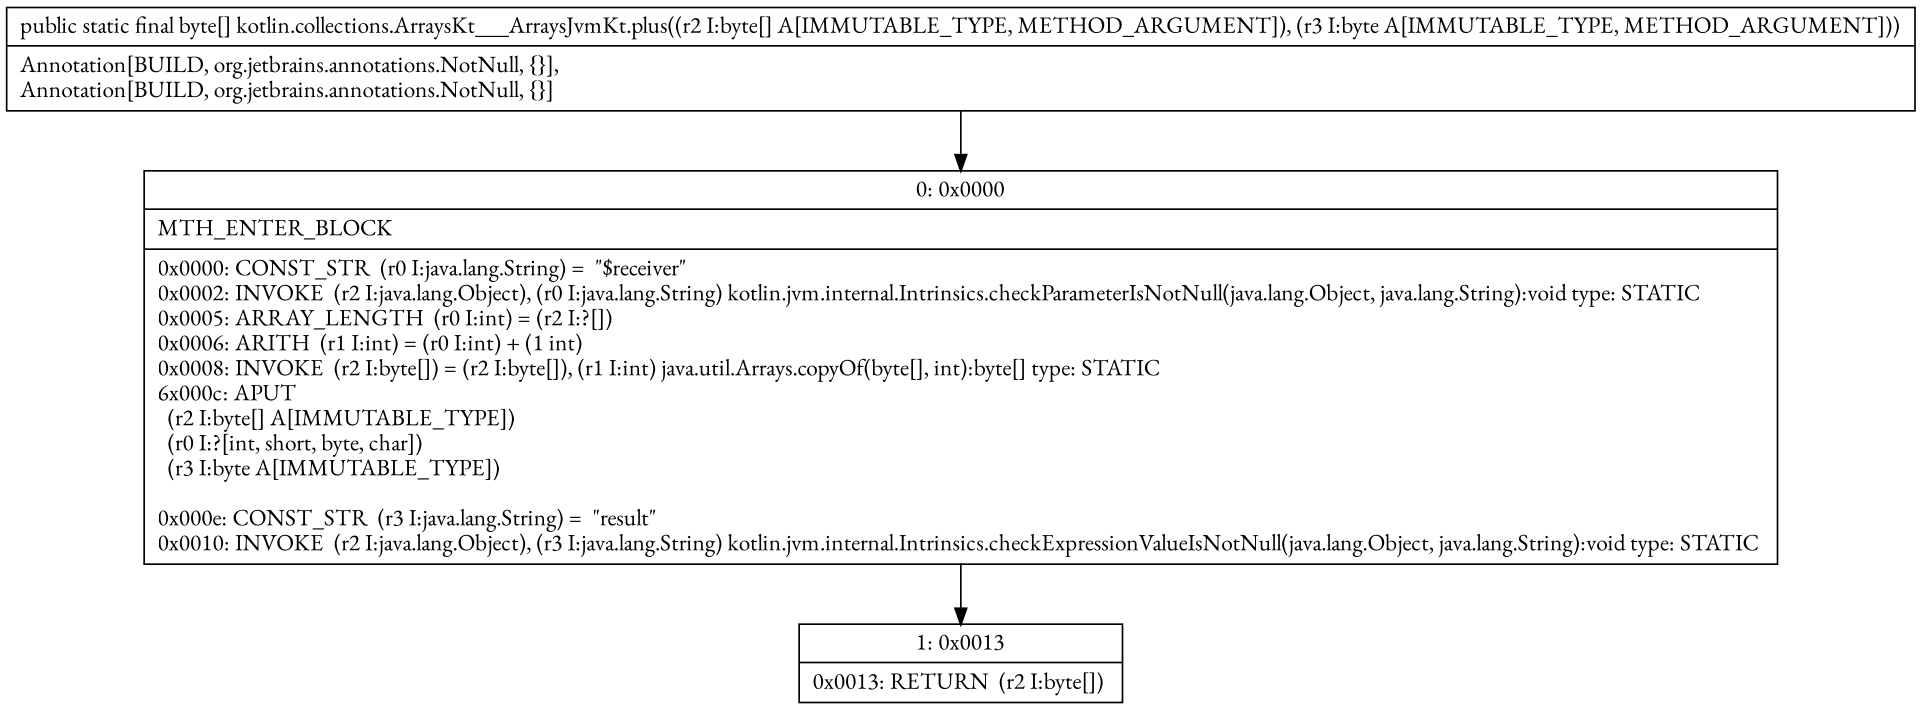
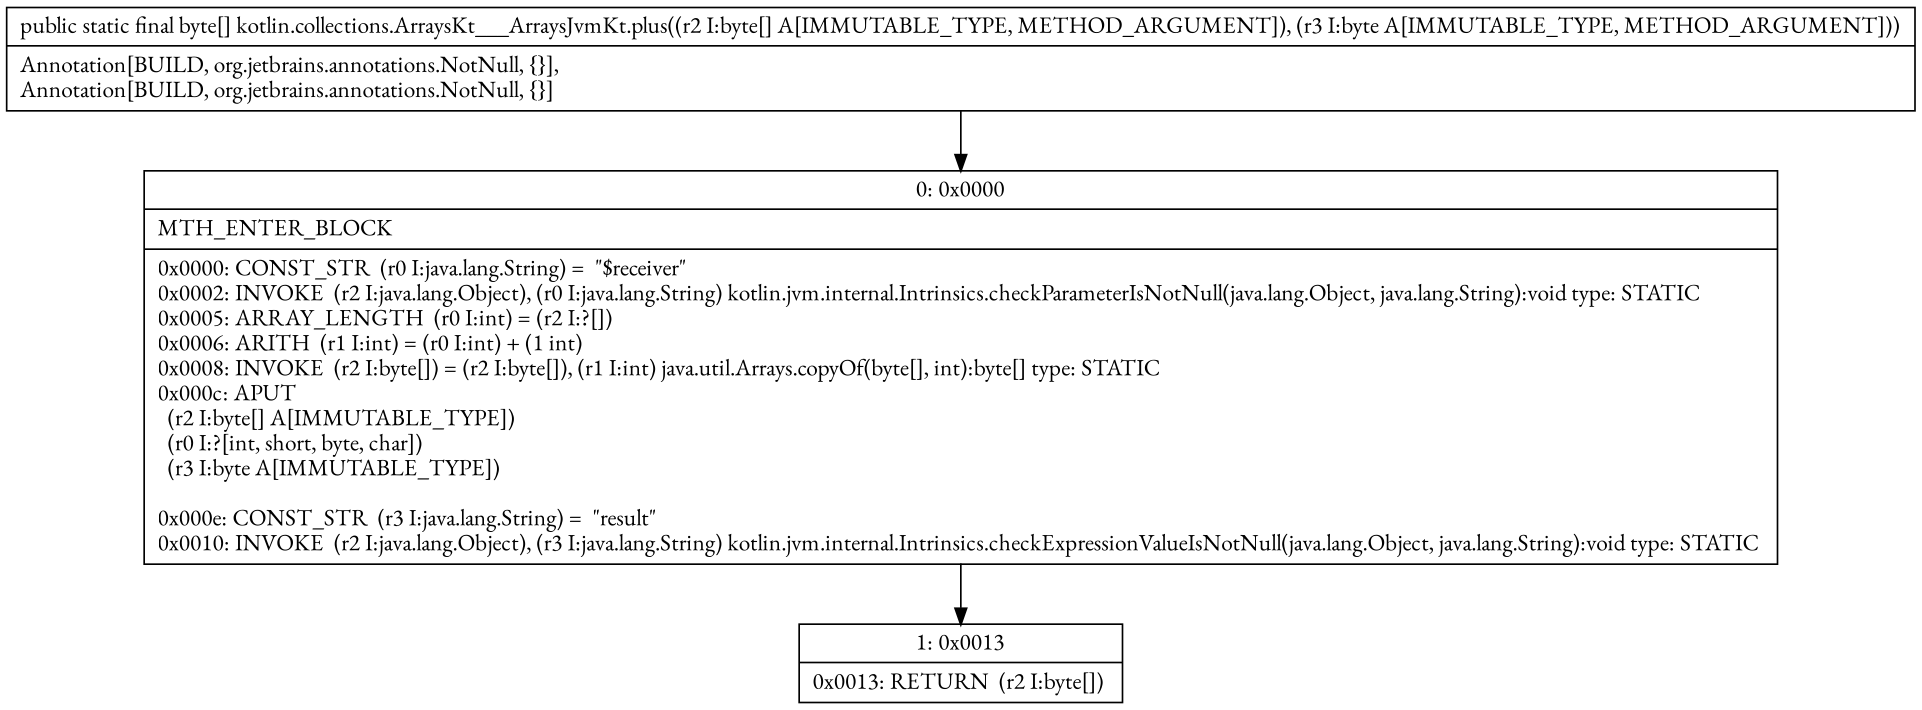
node "0: 0x0000": text "6x000c: APUT" -> "0x000c: APUT"
